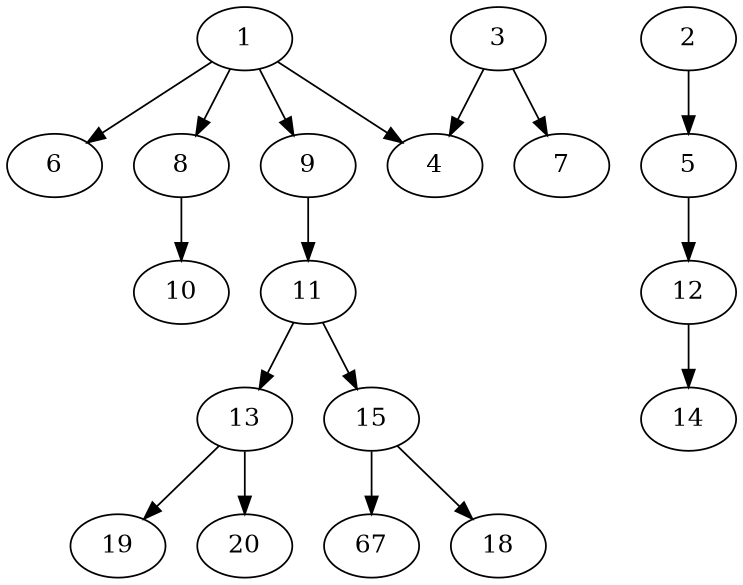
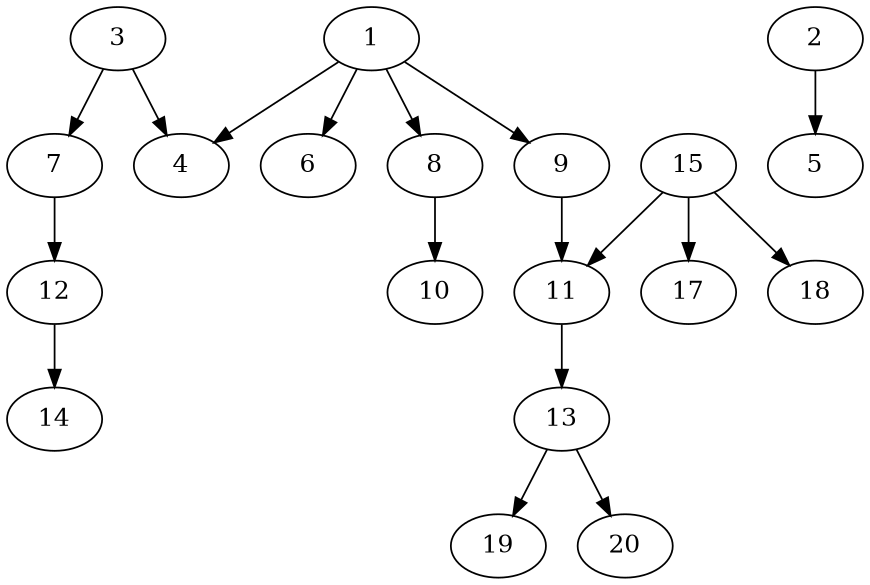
edge "5" -> "12": now "7" -> "12"
edge "11" -> "15": reversed
node "67": label "67" -> "17"
